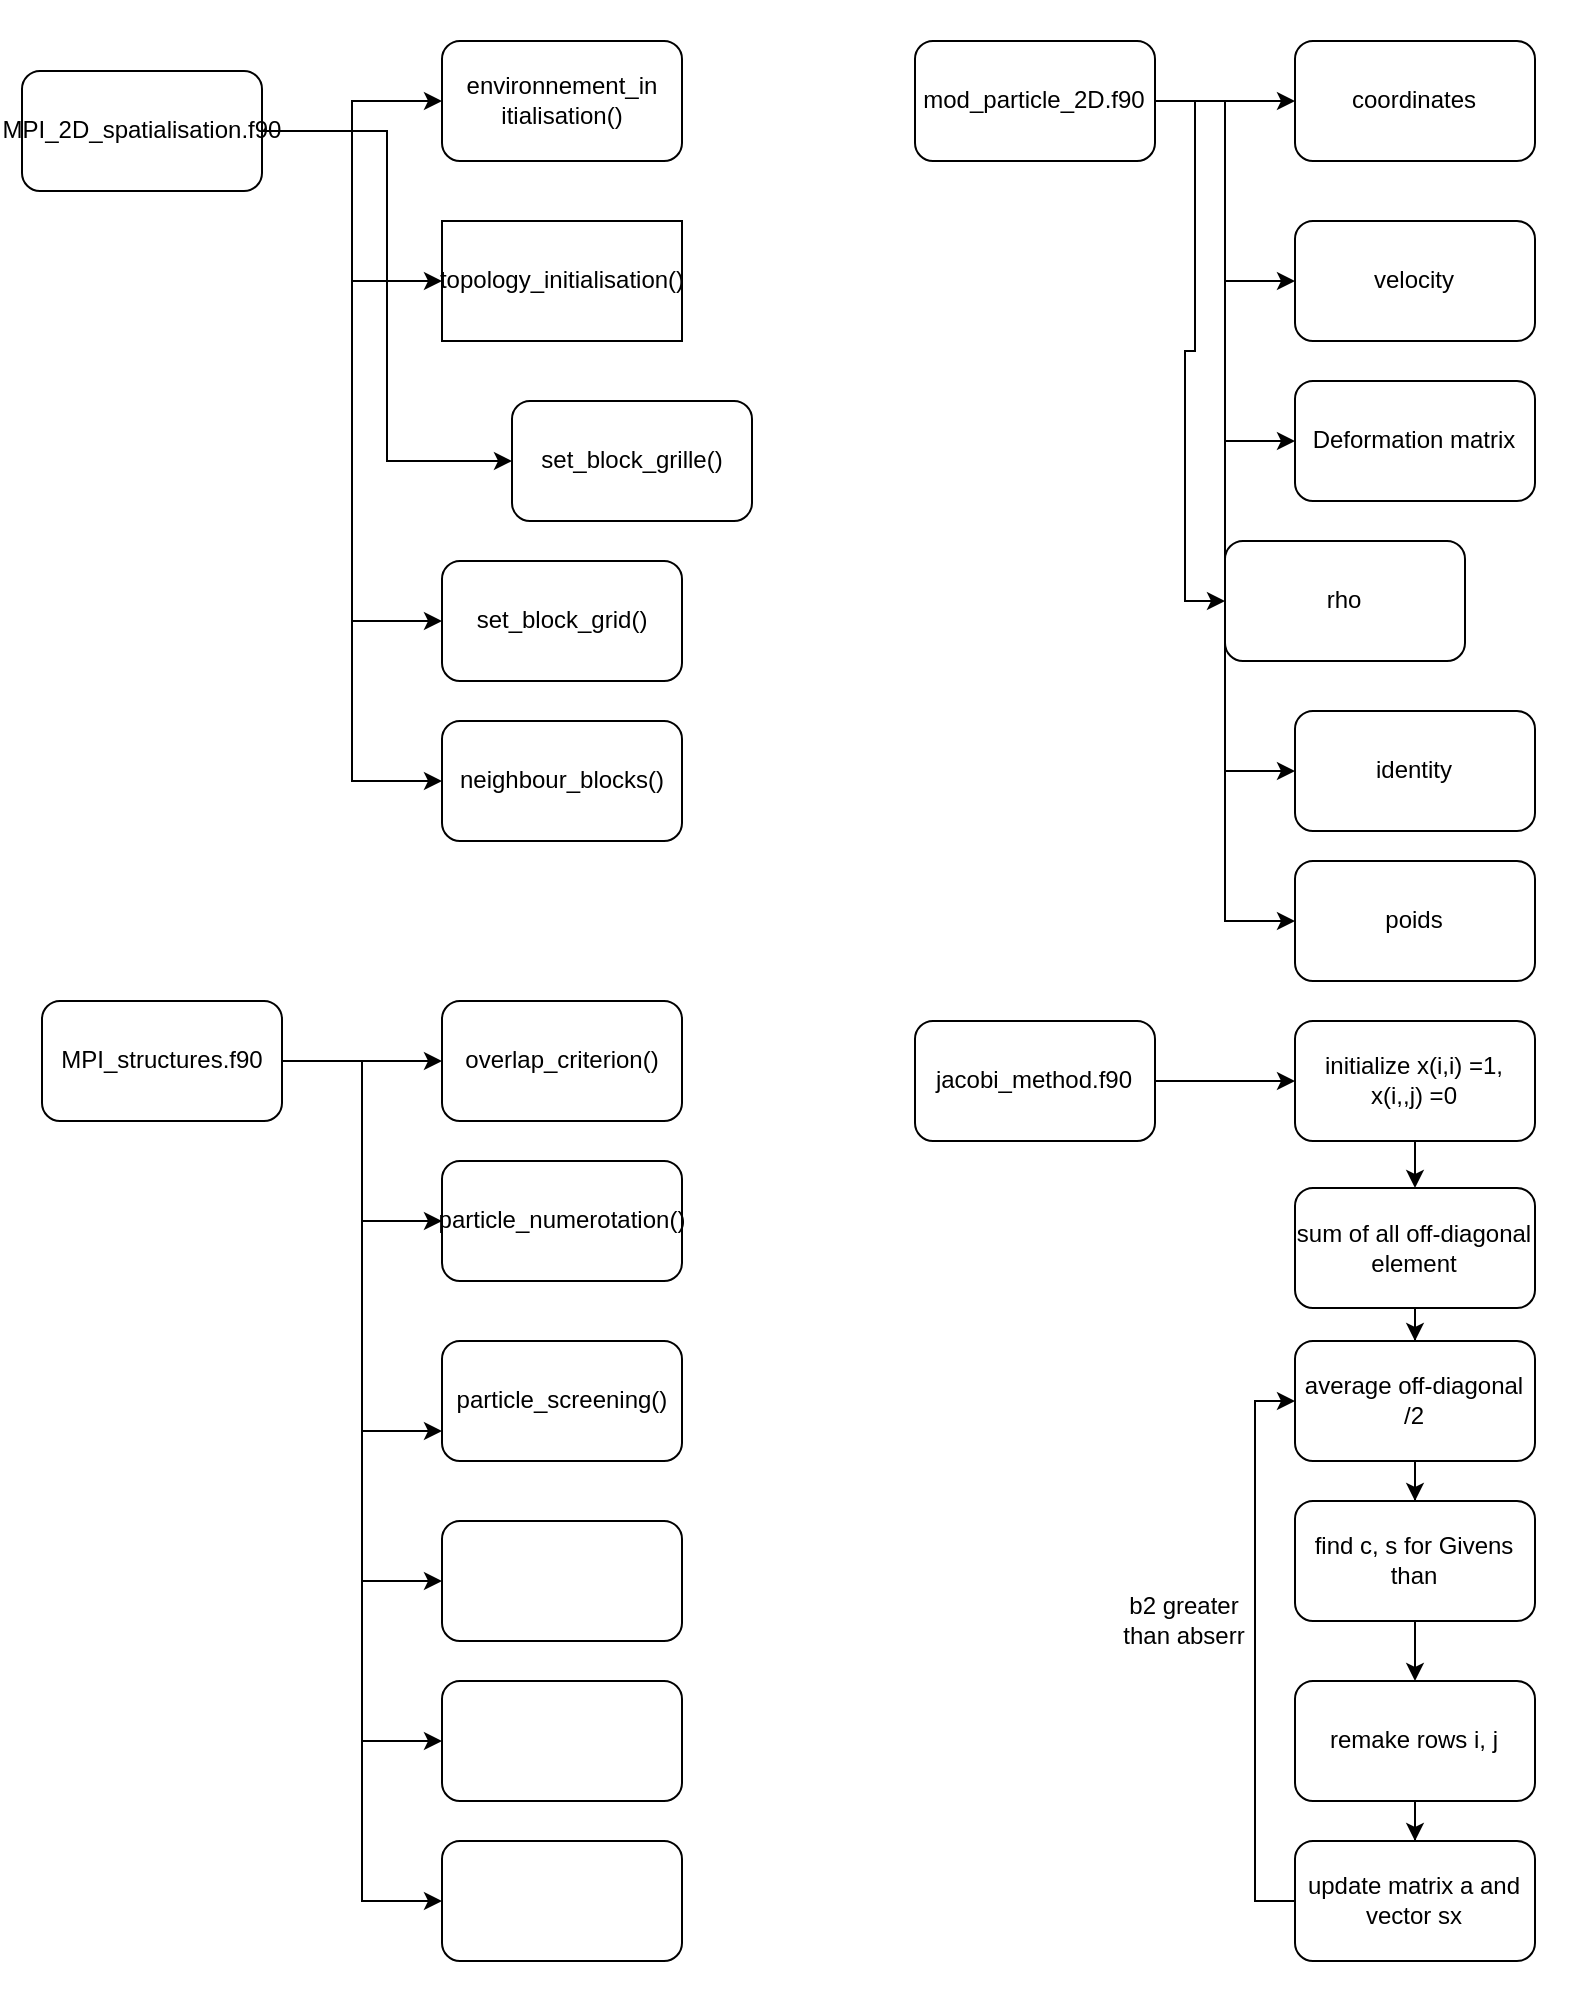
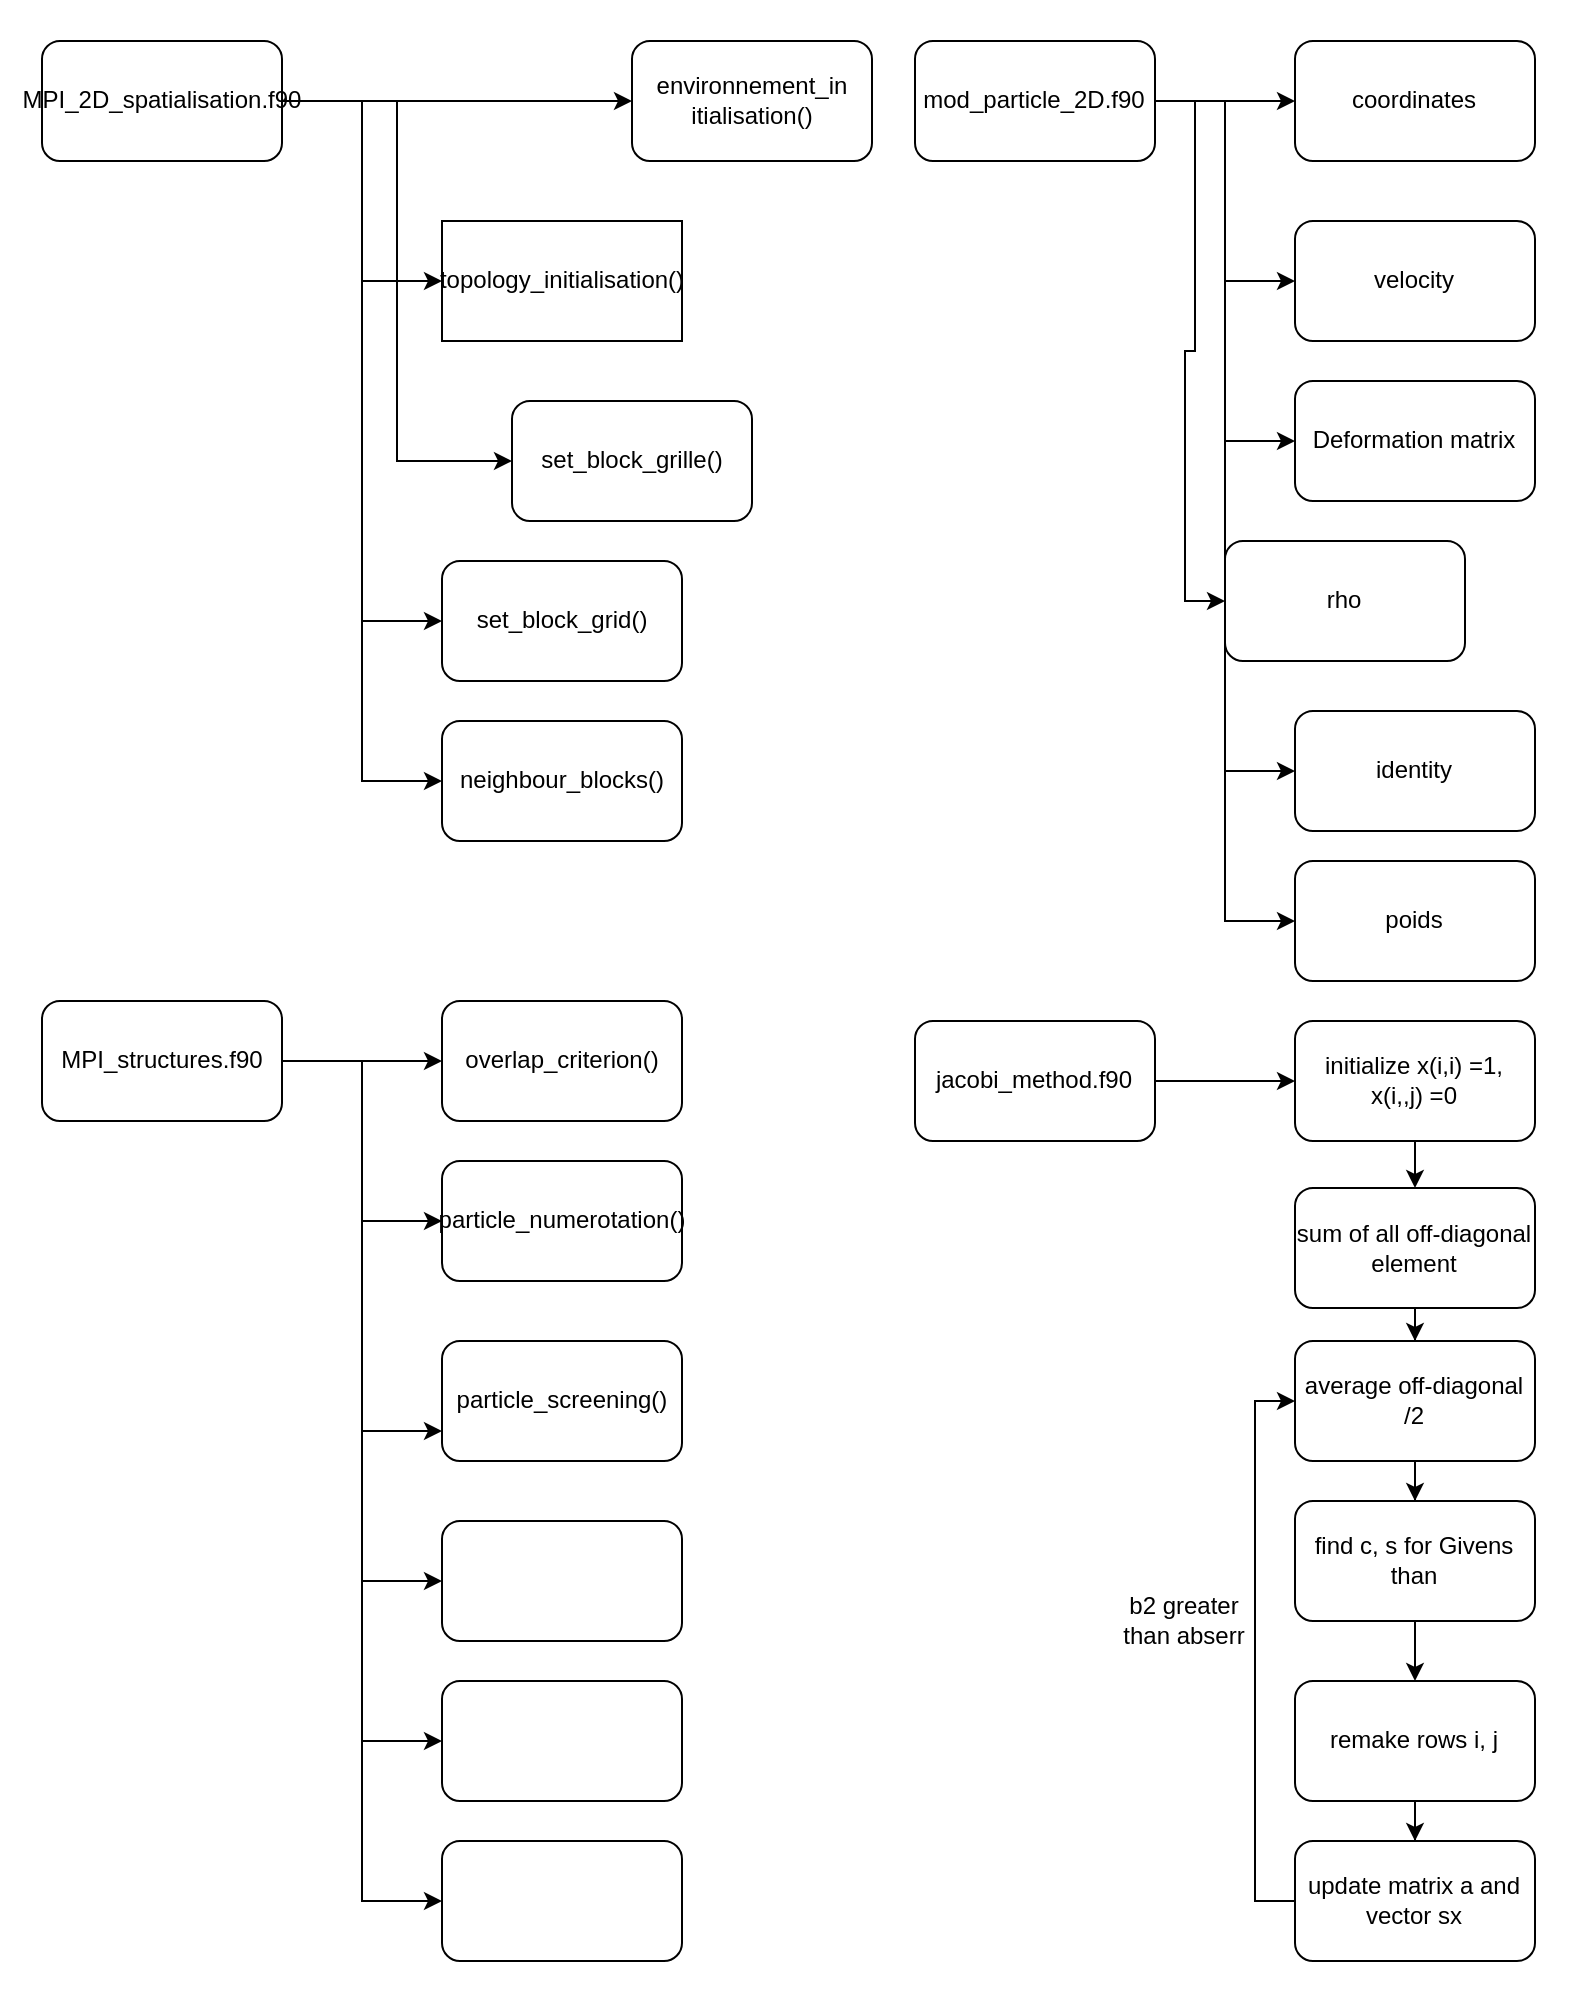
node "environnement_in itialisation()": moved (562, 101) -> (752, 101)
node "MPI_2D_spatialisation.f90": moved (142, 131) -> (162, 101)
